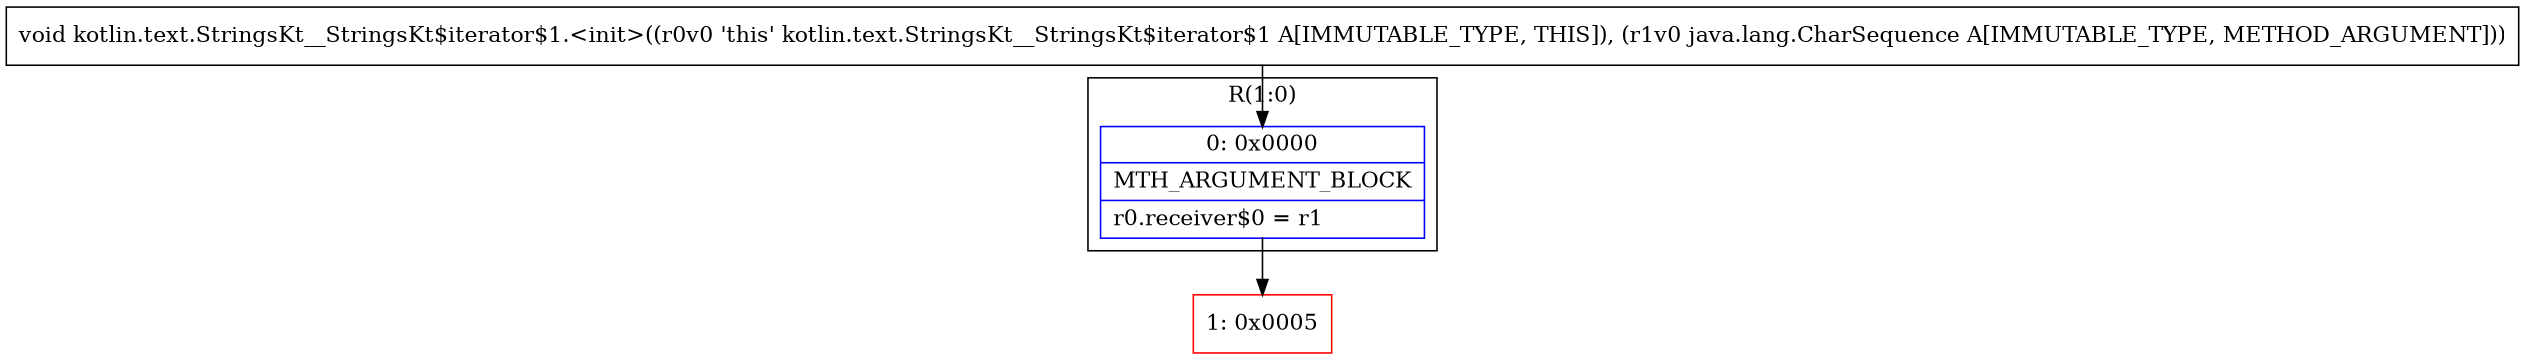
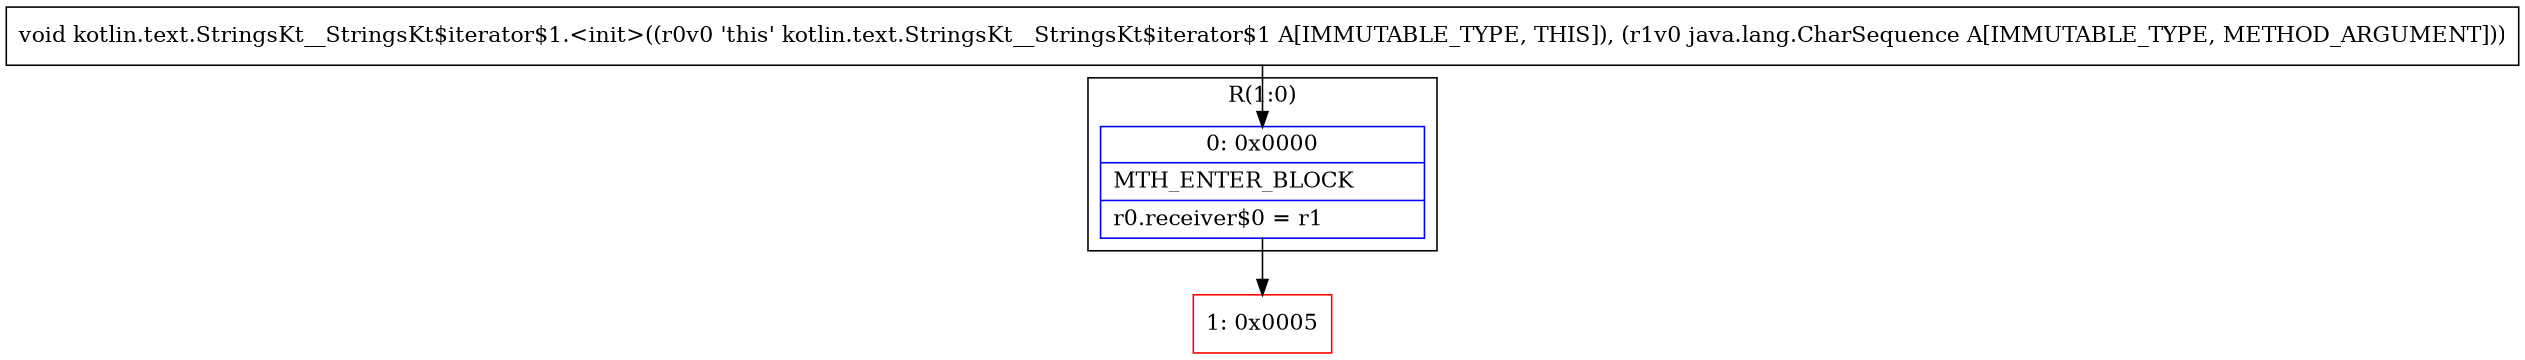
node "0: 0x0000": text "MTH_ARGUMENT_BLOCK" -> "MTH_ENTER_BLOCK"
